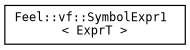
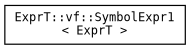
node "Feel::vf::SymbolExpr1 < ExprT >": label "Feel::vf::SymbolExpr1 < ExprT >" -> "ExprT::vf::SymbolExpr1 < ExprT >"
